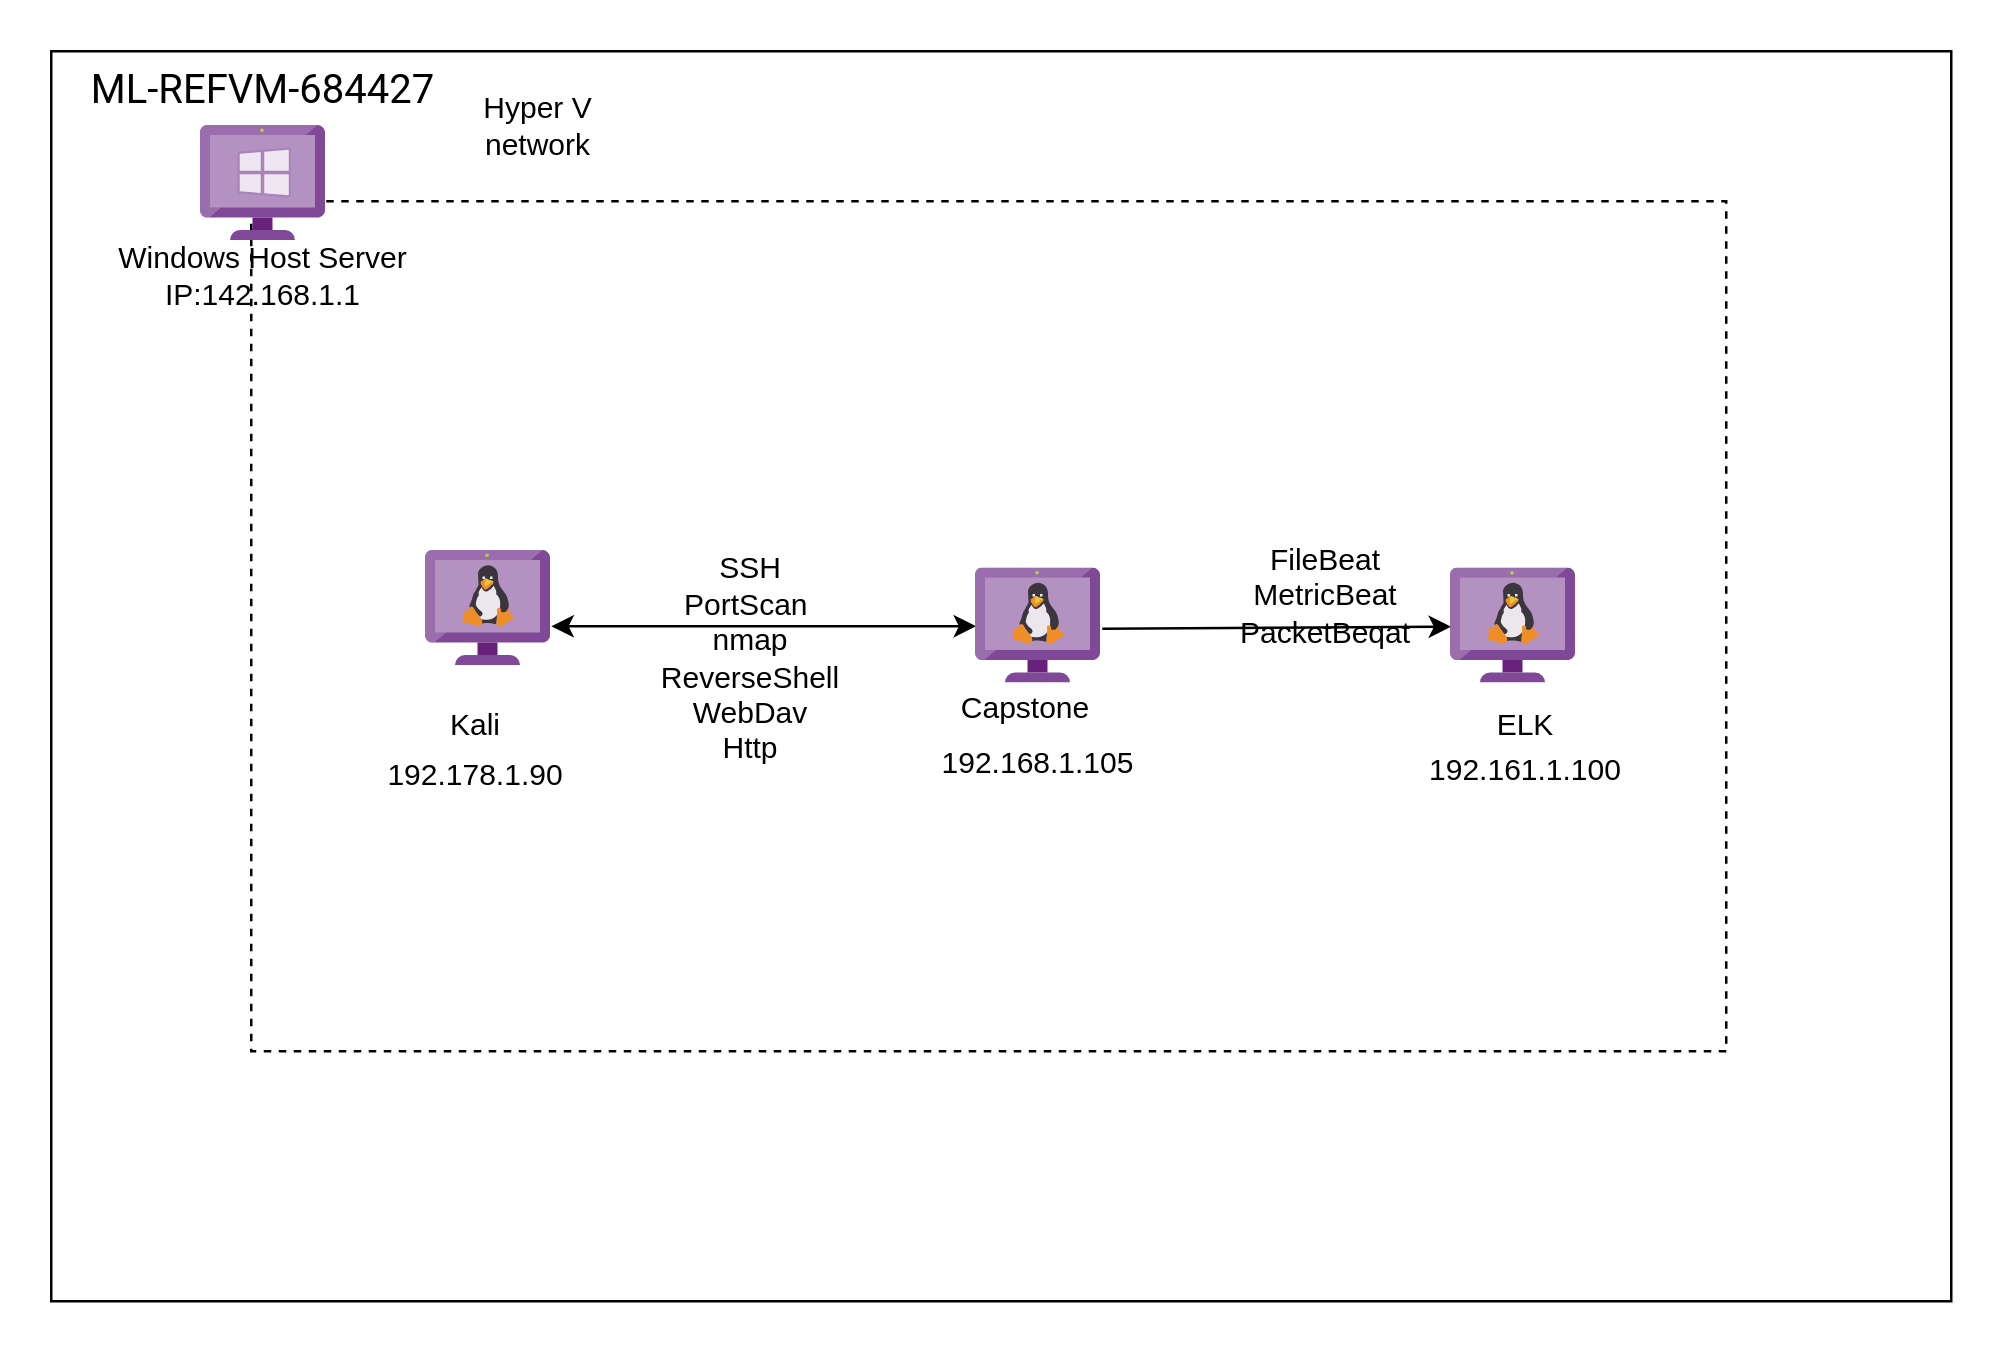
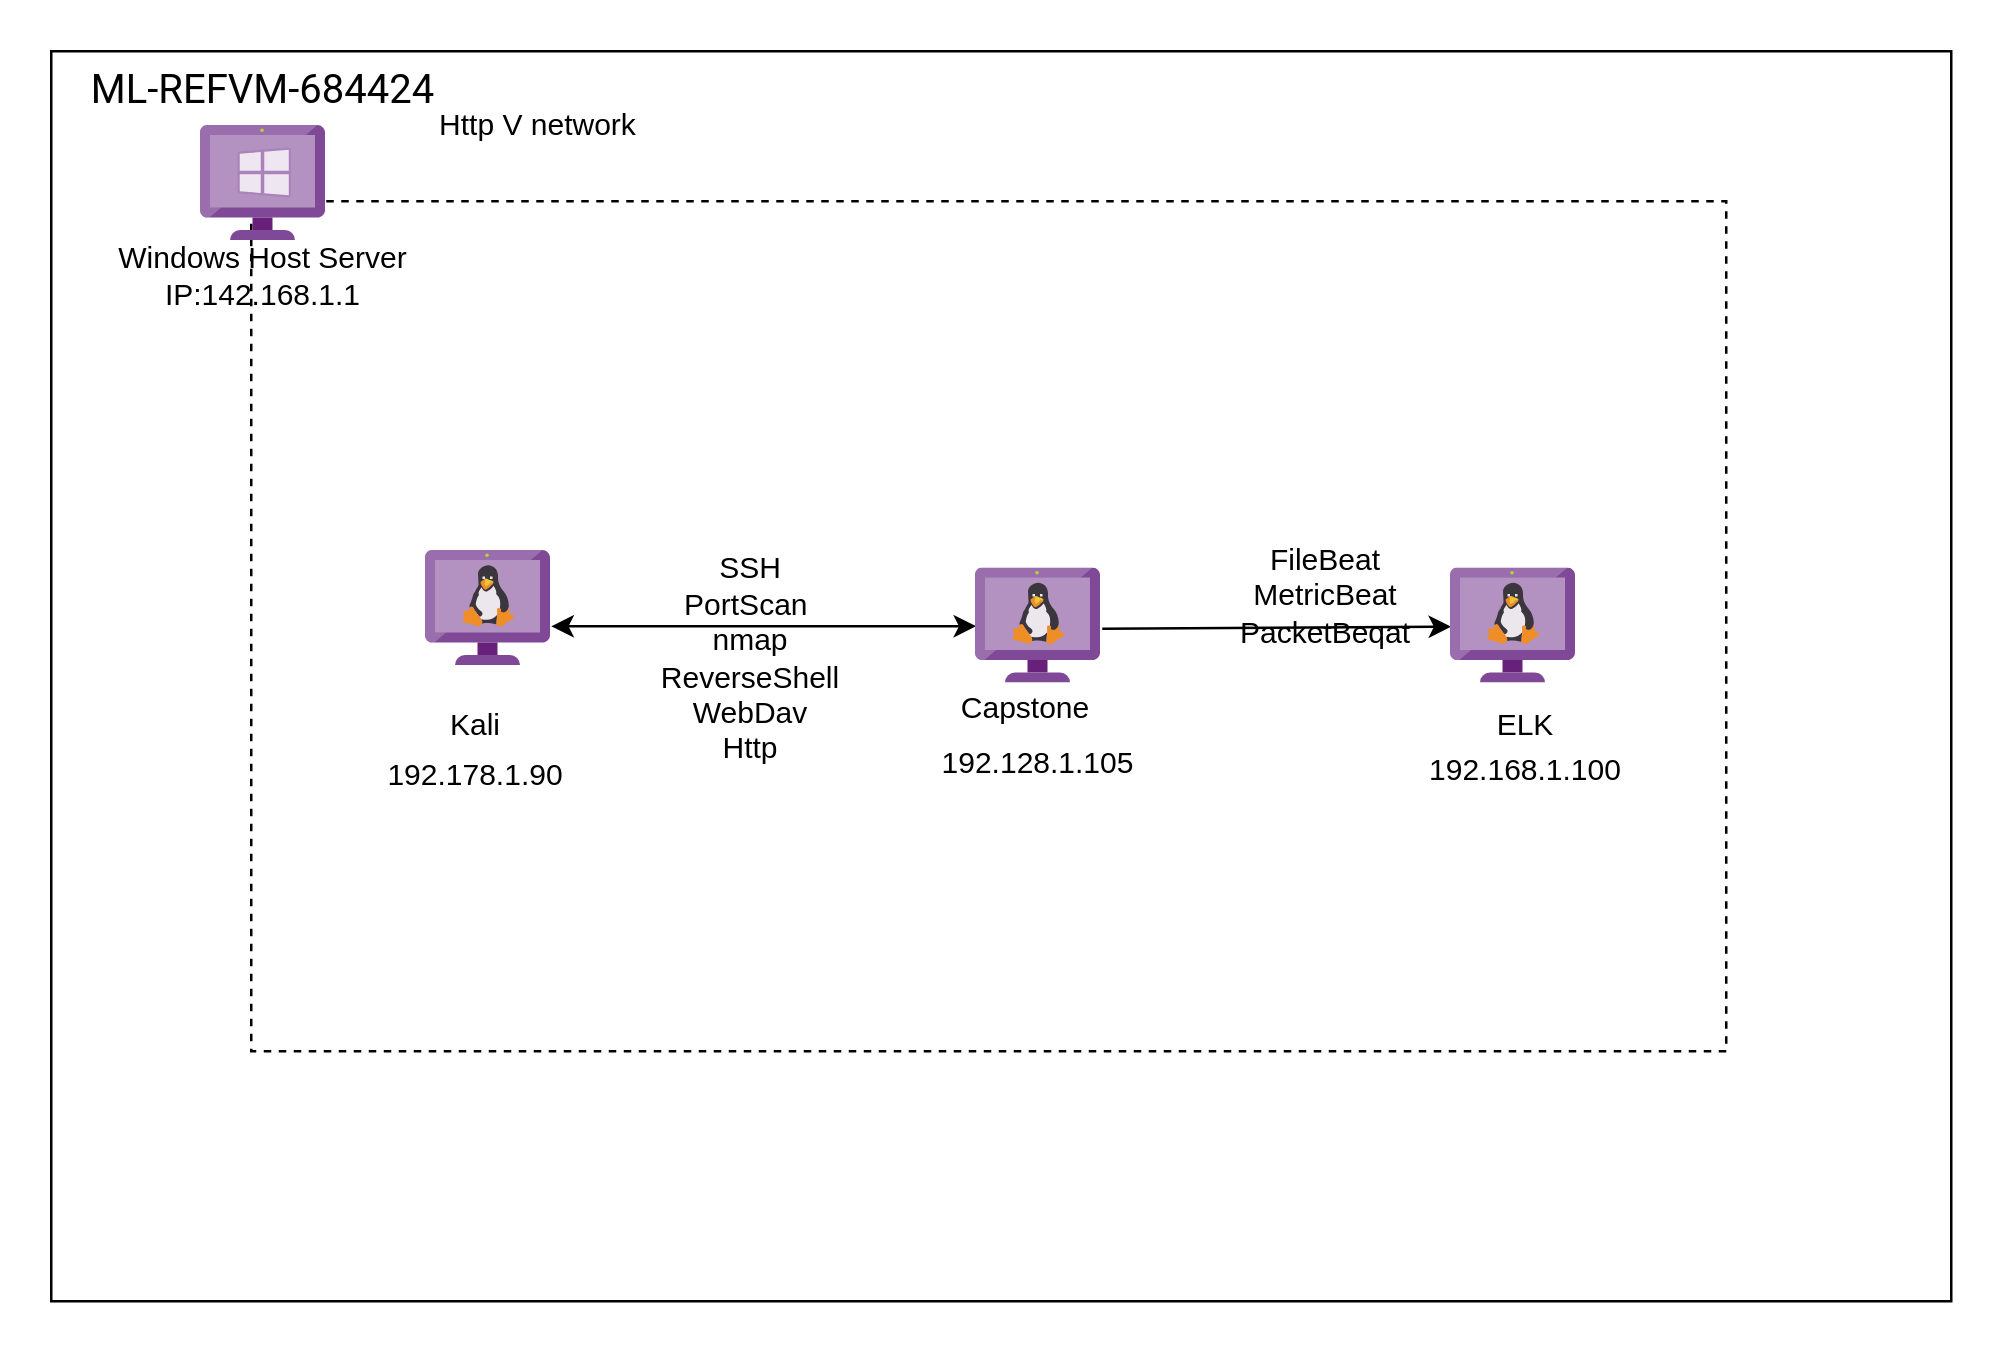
node "ML-REFVM-684427": label "ML-REFVM-684427" -> "ML-REFVM-684424"
node "Hyper V network": label "Hyper V network" -> "Http V network"
node "192.168.1.105": label "192.168.1.105" -> "192.128.1.105"
node "192.161.1.100": label "192.161.1.100" -> "192.168.1.100"
